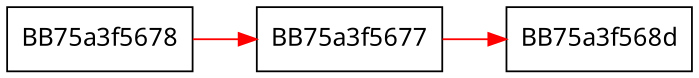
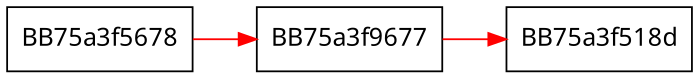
node "BB75a3f5677": label "BB75a3f5677" -> "BB75a3f9677"
node "BB75a3f568d": label "BB75a3f568d" -> "BB75a3f518d"
